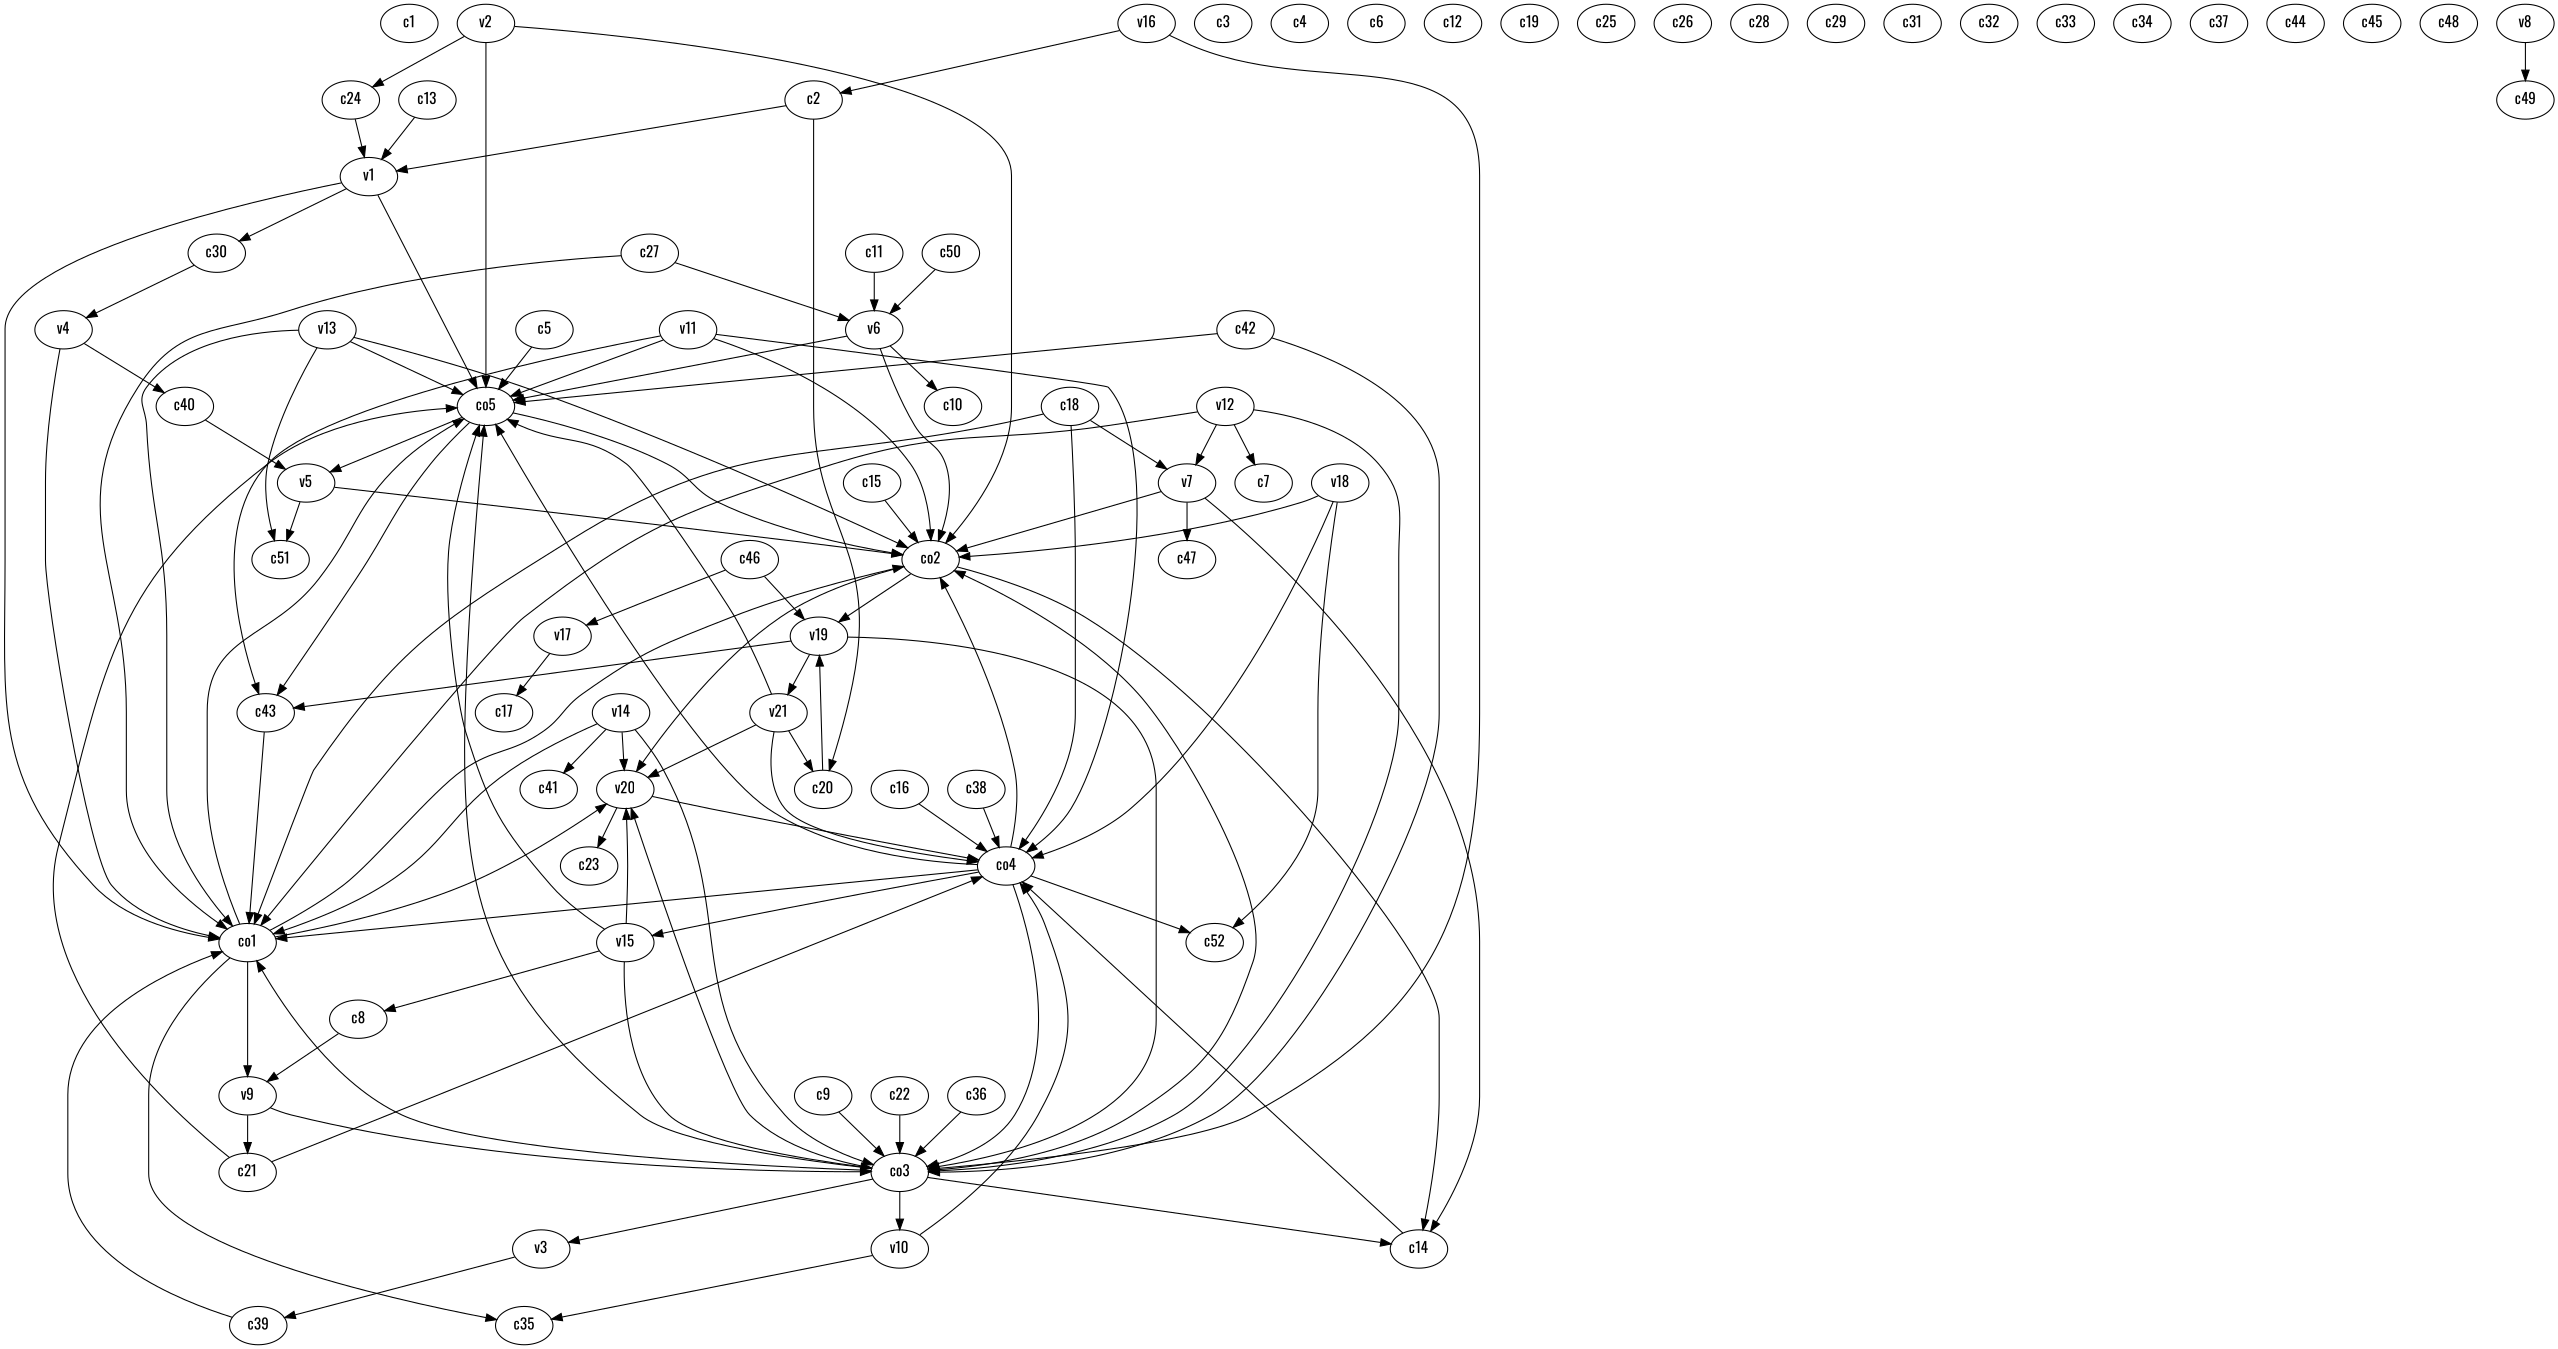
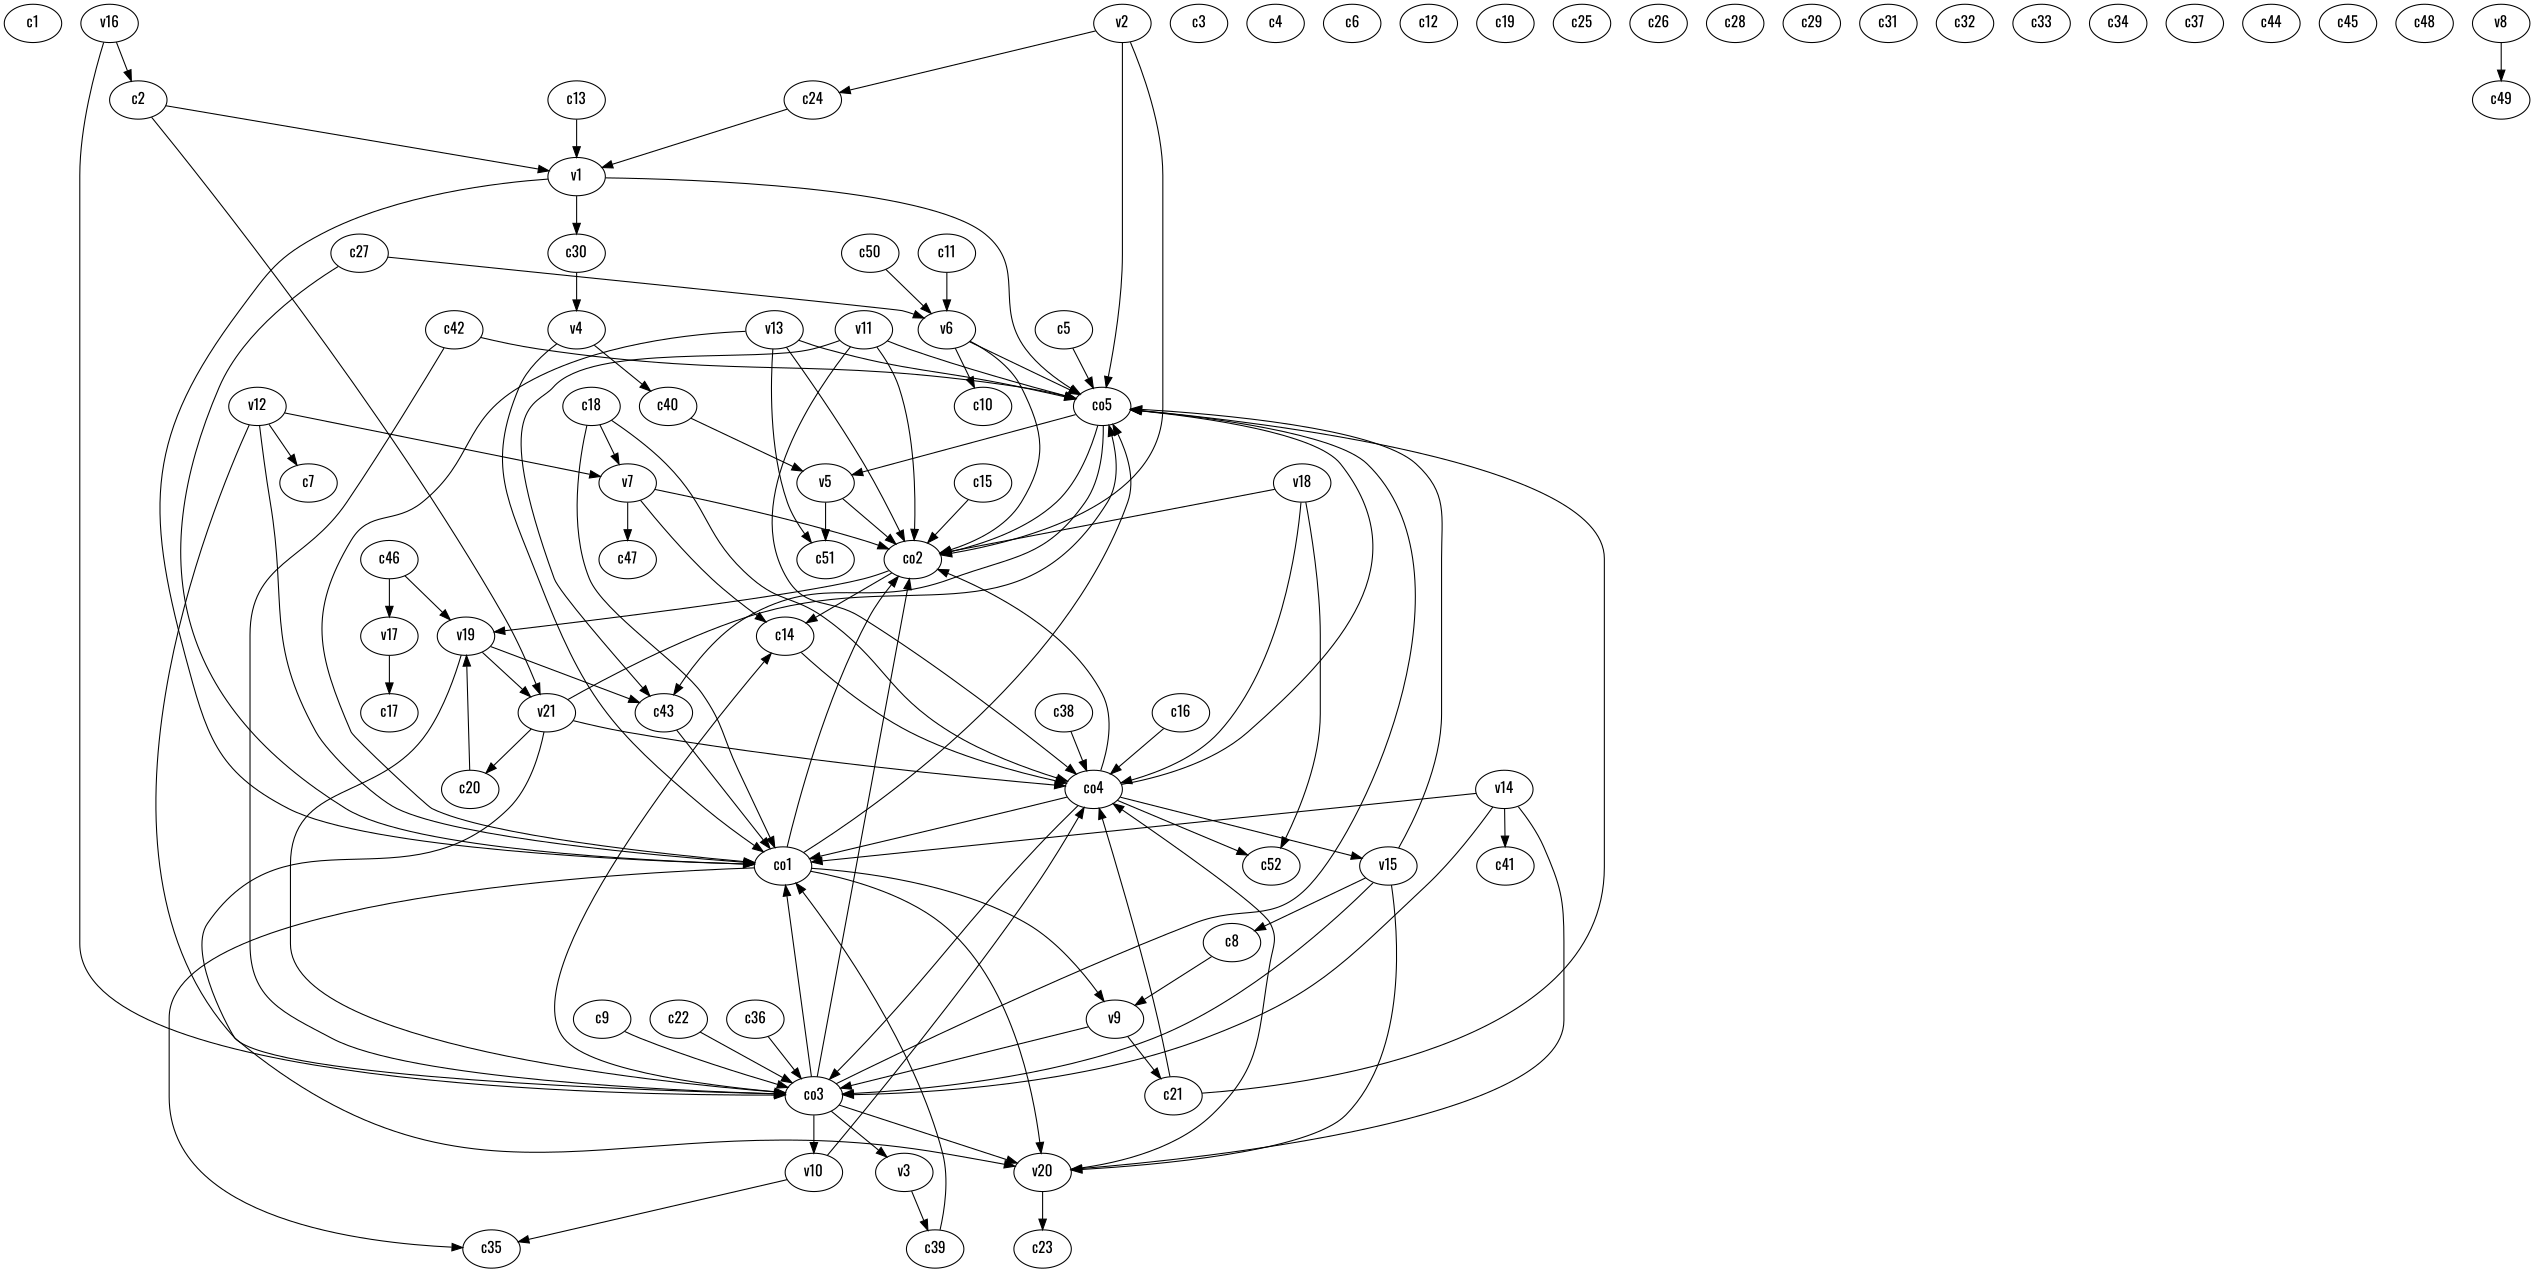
edge "c2" -> "c20": now "c2" -> "v21"
edge "co2" -> "v20": removed
